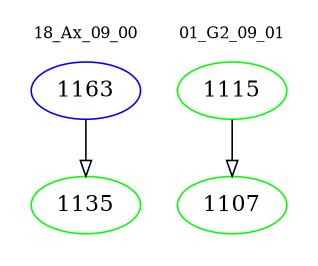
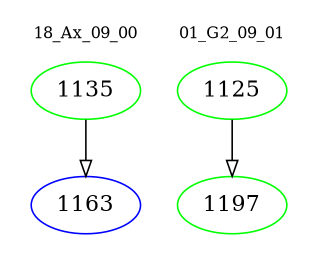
node "1115": label "1115" -> "1125"
edge "1163" -> "1135": reversed
node "1107": label "1107" -> "1197"
